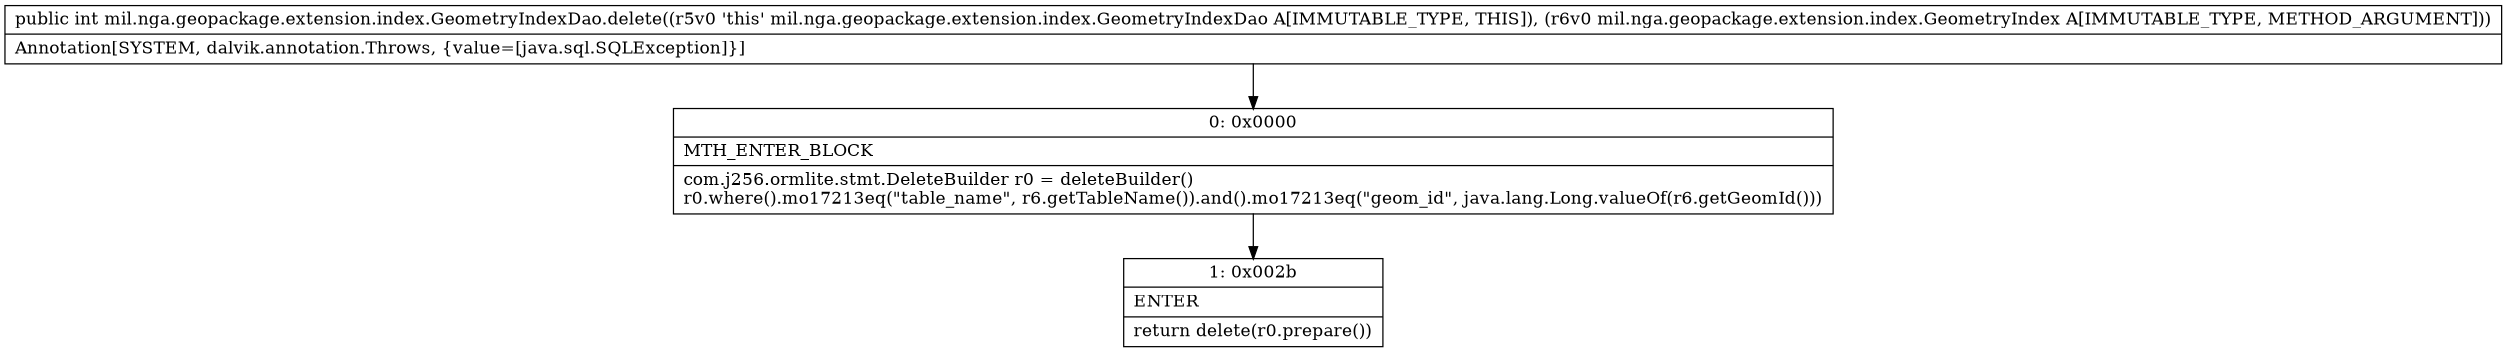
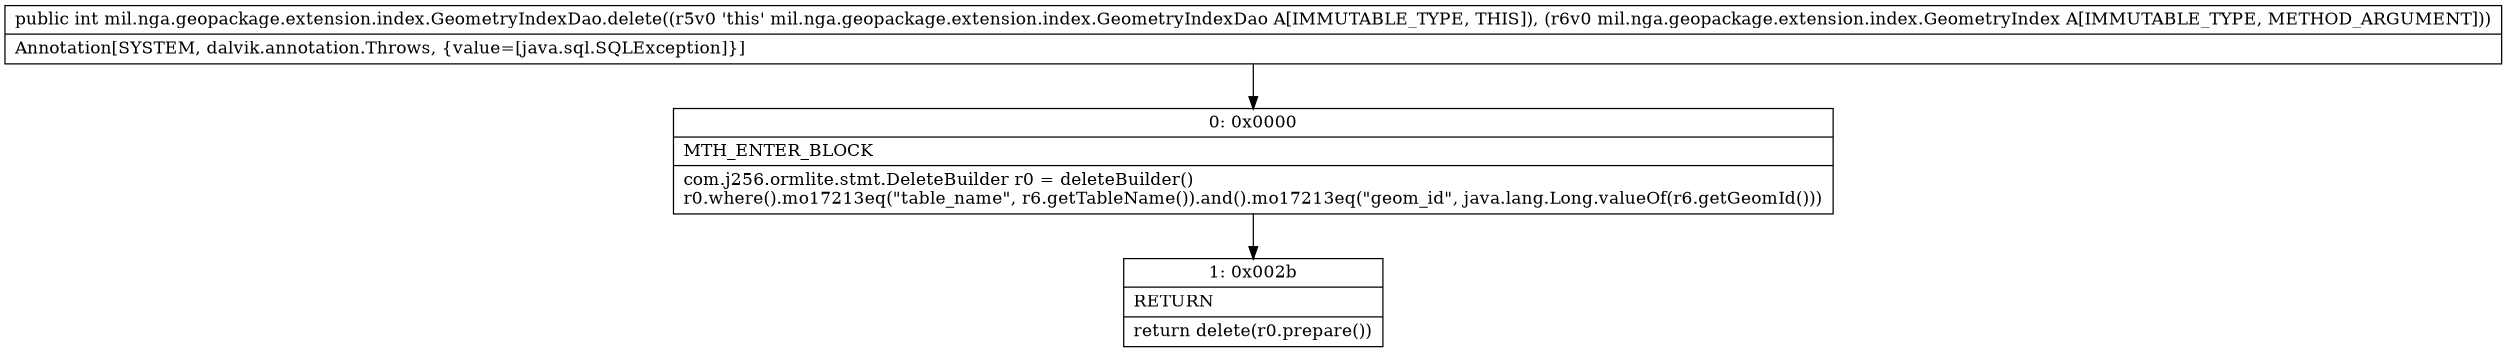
node "1: 0x002b": text "ENTER" -> "RETURN"
